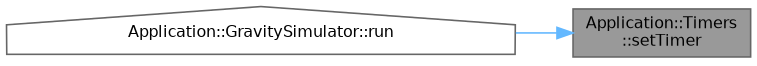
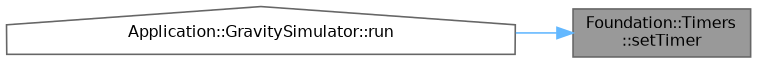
node "Application::Timers ::setTimer": label "Application::Timers ::setTimer" -> "Foundation::Timers ::setTimer"
